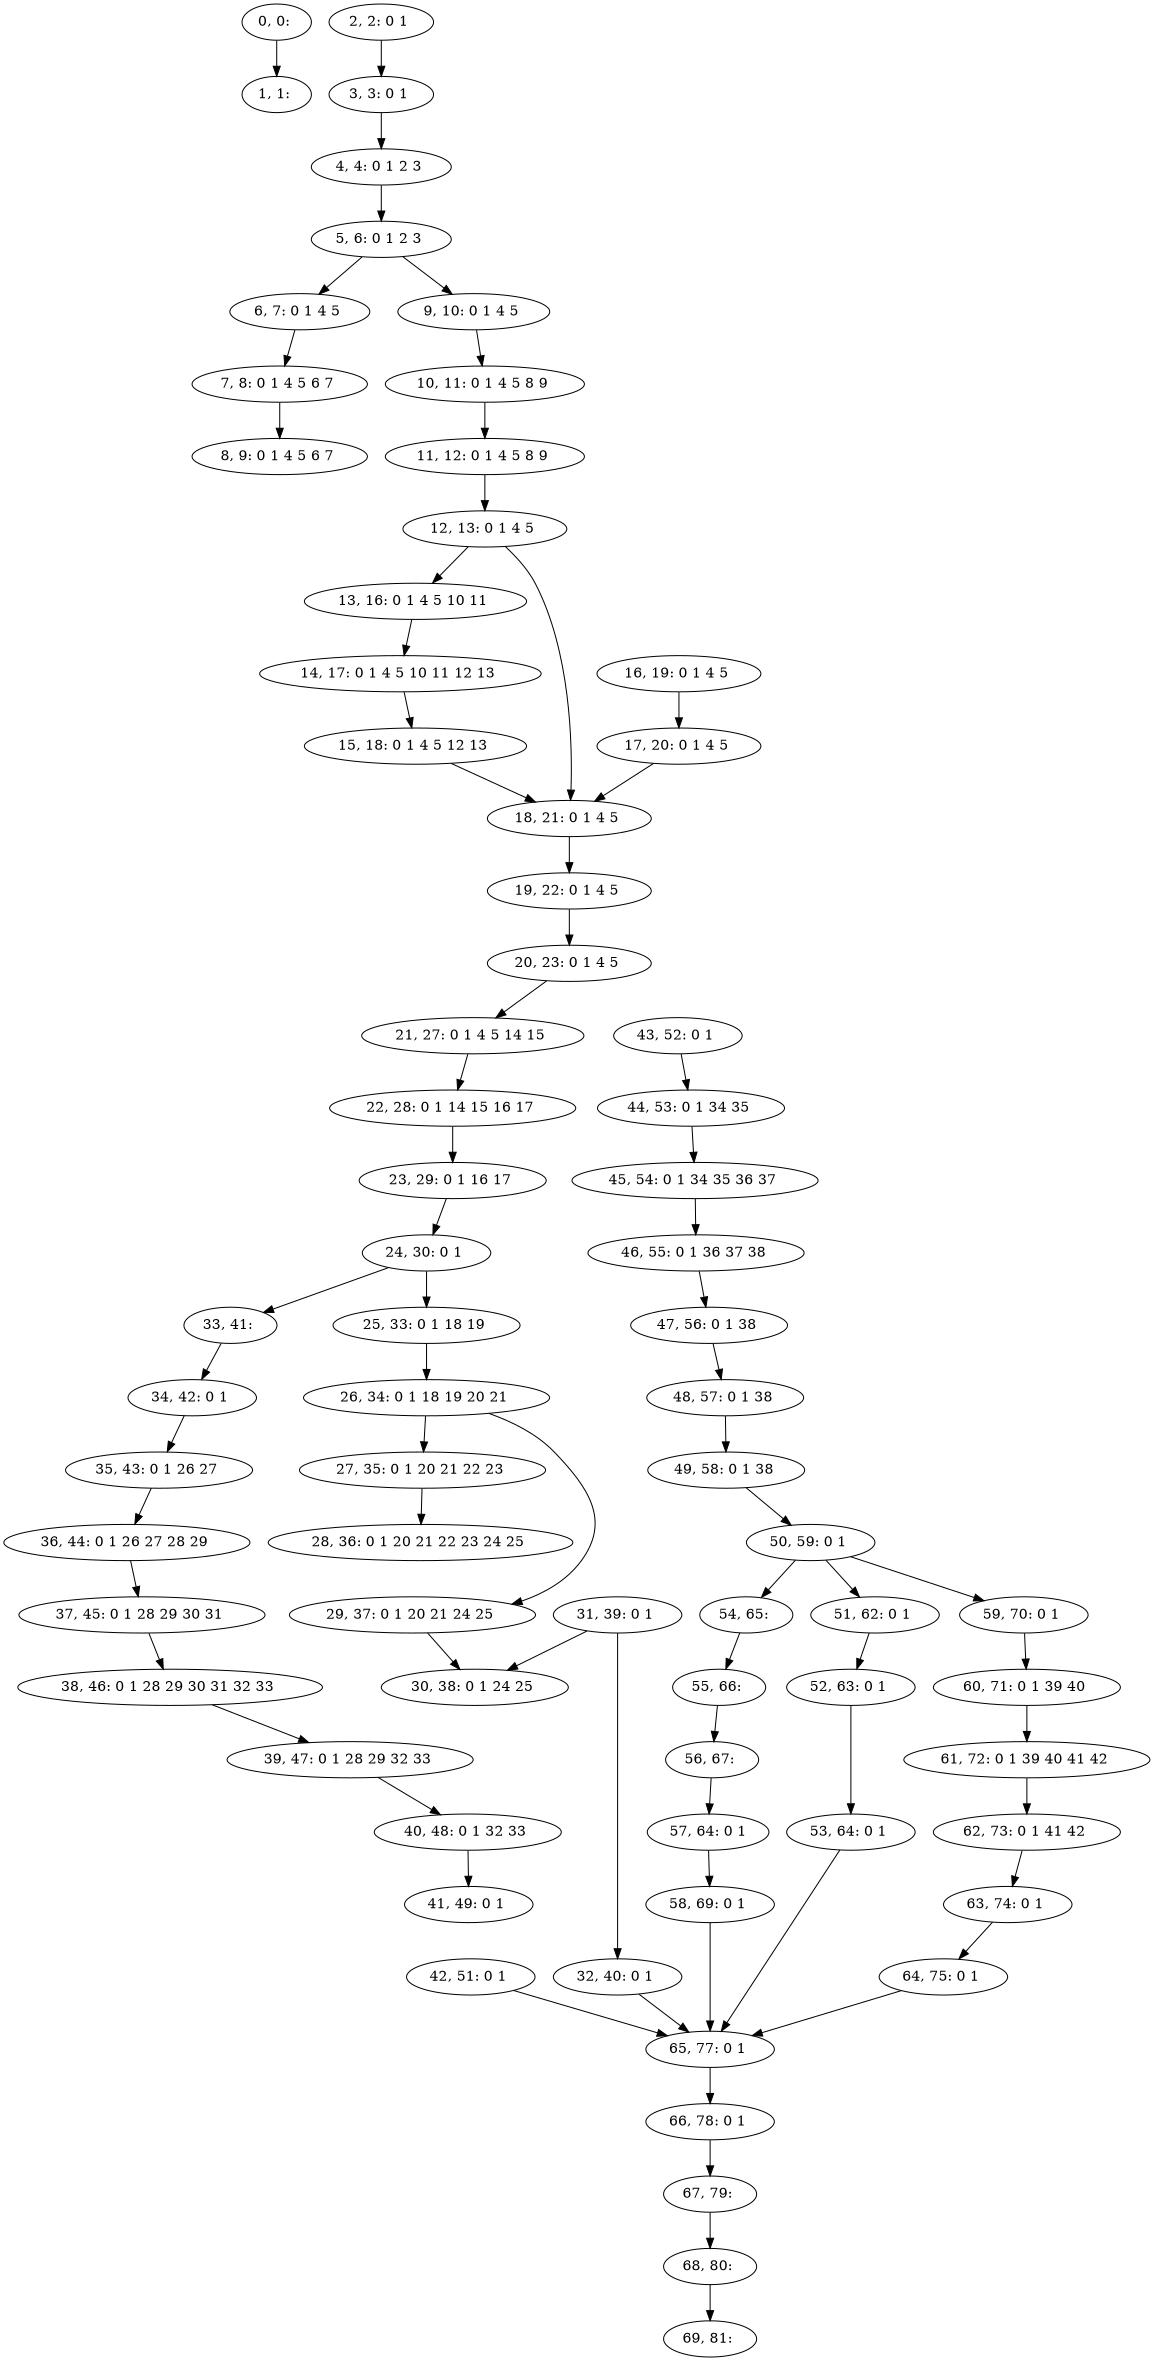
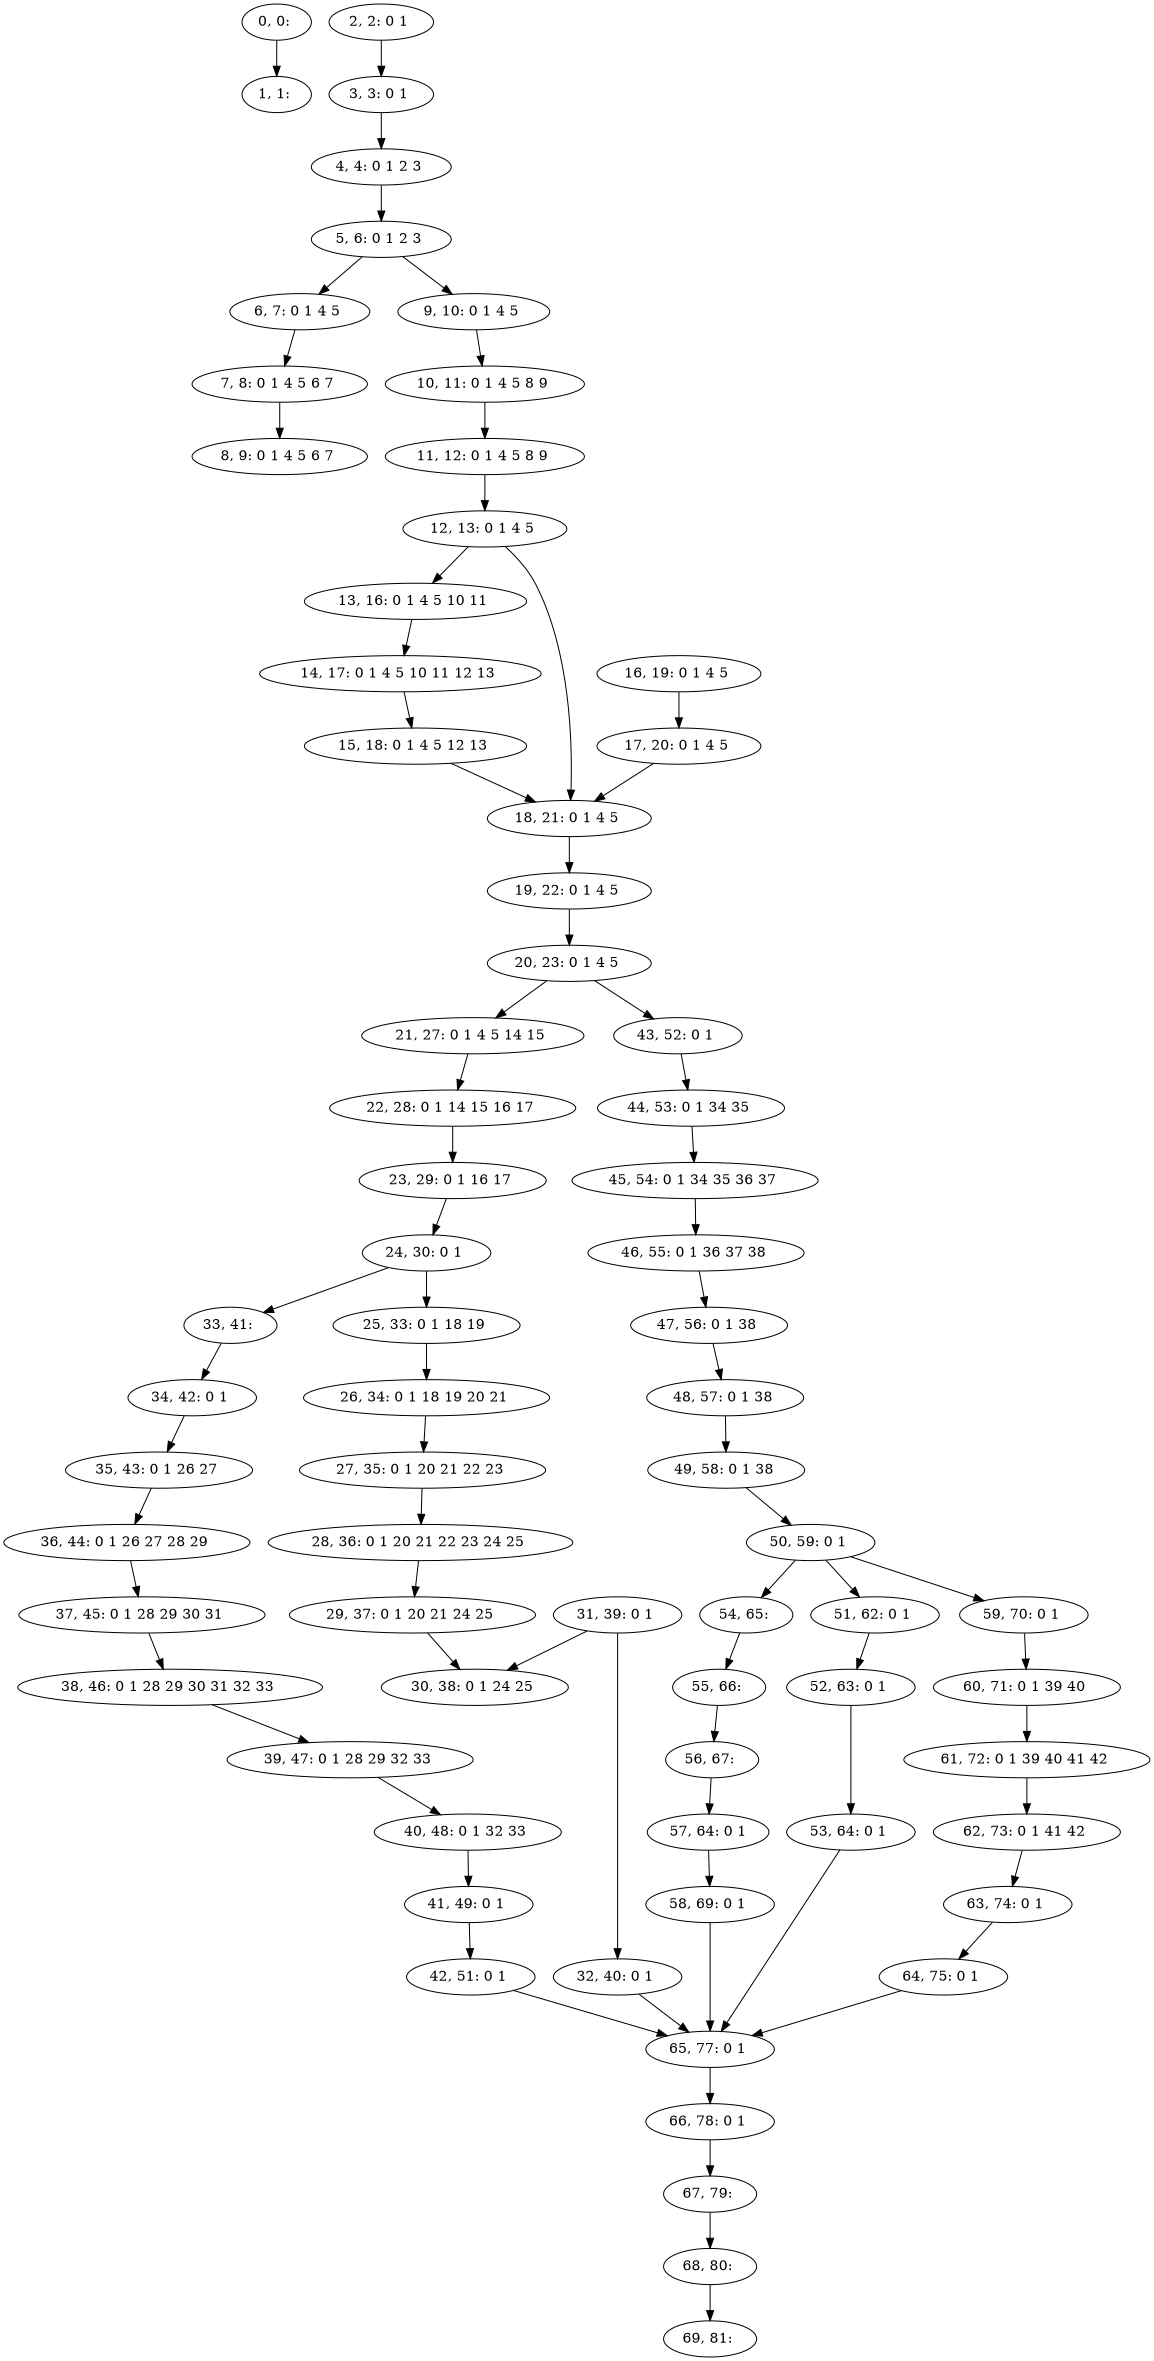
edge "20, 23: 0 1 4 5" -> "43, 52: 0 1": added
edge "26, 34: 0 1 18 19 20 21" -> "29, 37: 0 1 20 21 24 25": now "28, 36: 0 1 20 21 22 23 24 25" -> "29, 37: 0 1 20 21 24 25"
edge "41, 49: 0 1" -> "42, 51: 0 1": added
